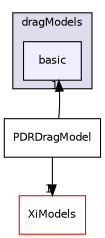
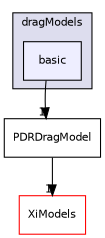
edge "PDRDragModel" -> "basic": reversed
